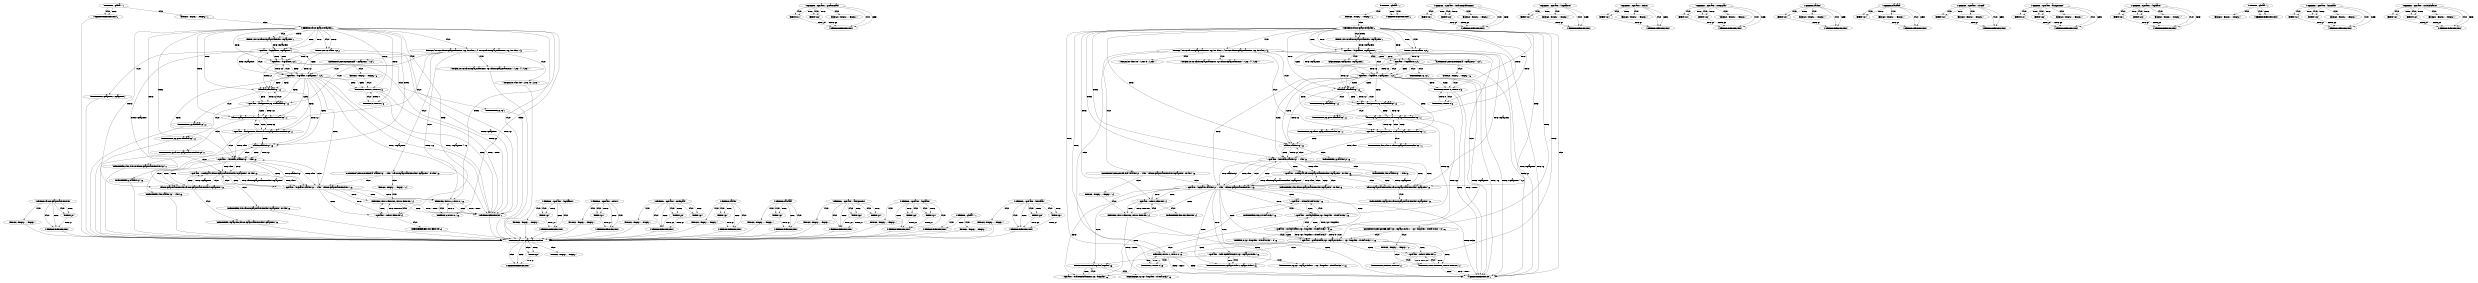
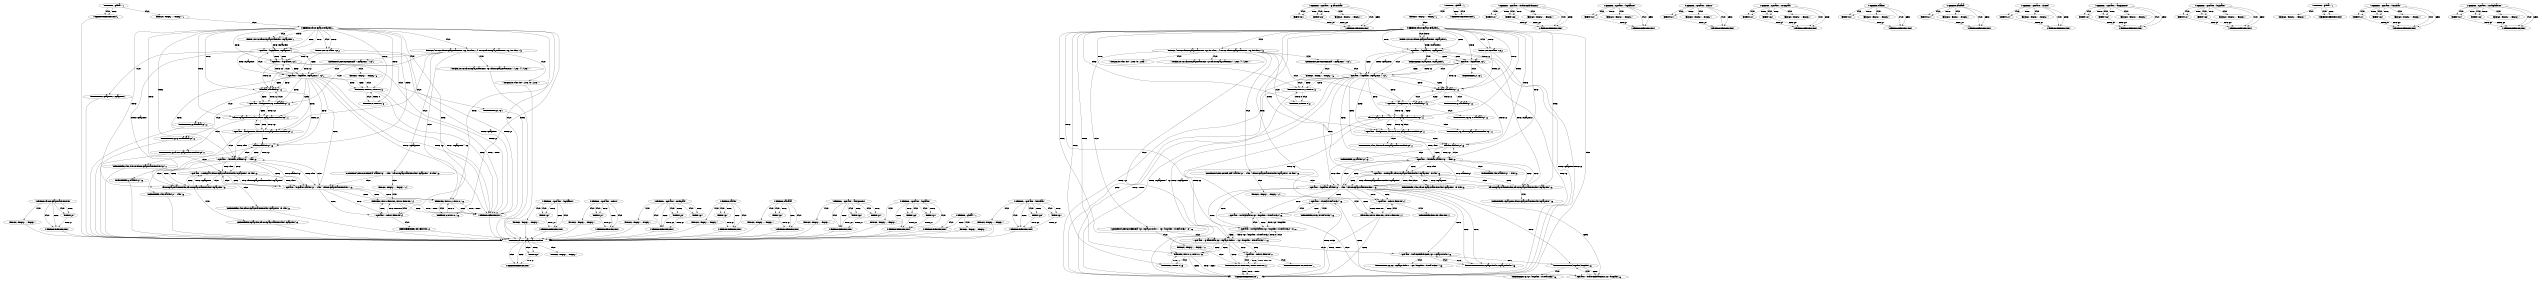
edge "(<operator>.indirectFieldAccess,up->bmp_len)" -> "(<operator>.sizeOf,sizeof(__u32))": now "(IDENTIFIER,up,up->bmp_len * sizeof(__u32))" -> "(<operator>.sizeOf,sizeof(__u32))"
node "(LITERAL,8,up->bmp_len * sizeof(__u32) * 8)": removed
